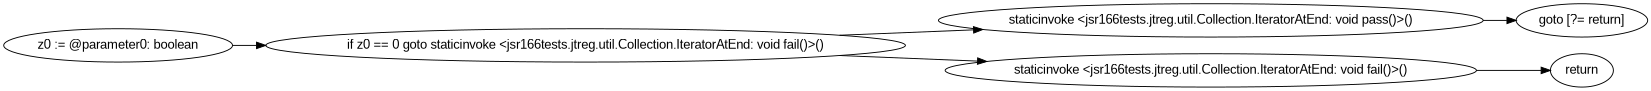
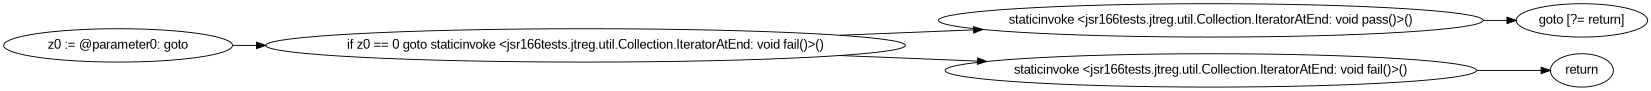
node "z0 := @parameter0: boolean": label "z0 := @parameter0: boolean" -> "z0 := @parameter0: goto"
